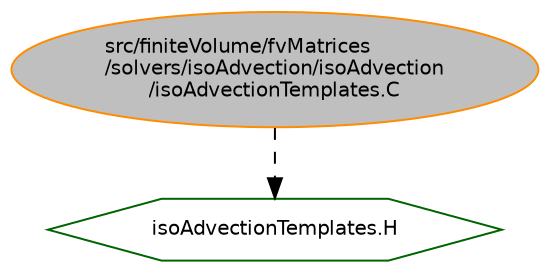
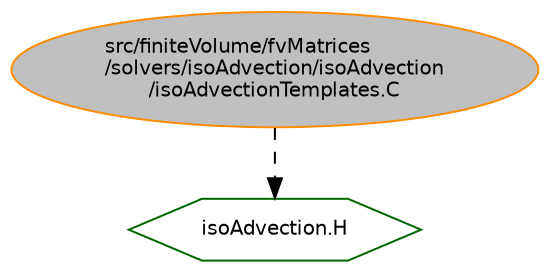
node "isoAdvectionTemplates.H": label "isoAdvectionTemplates.H" -> "isoAdvection.H"
